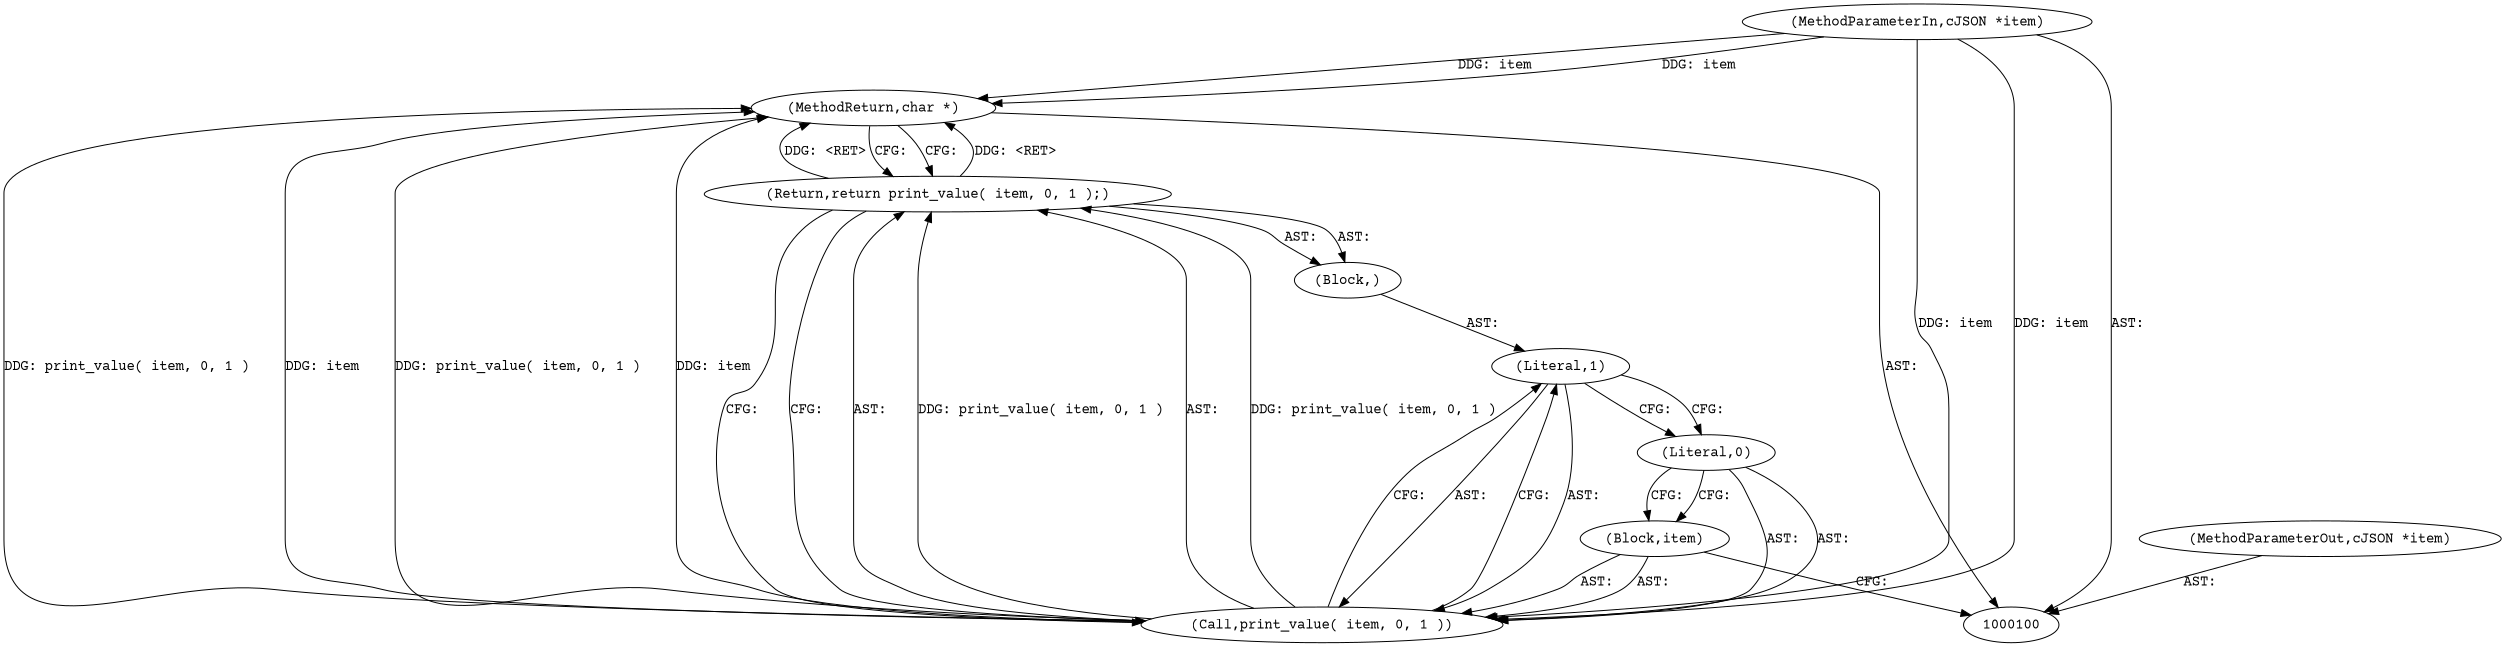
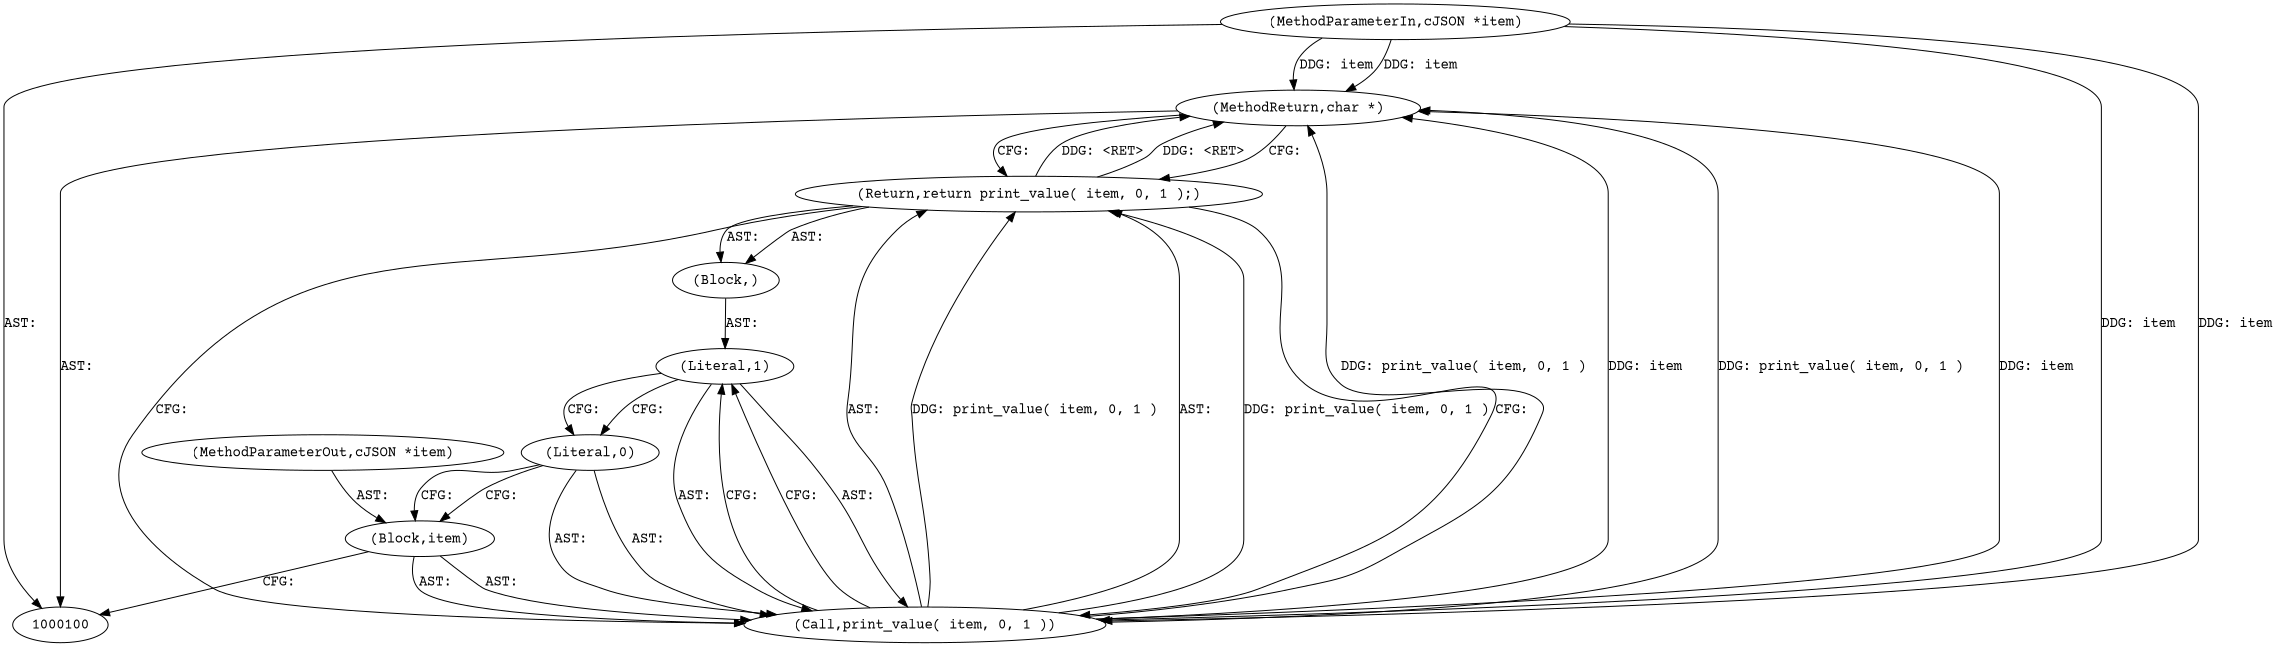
edge "(MethodParameterOut,cJSON *item)" -> "1000100": now "(MethodParameterOut,cJSON *item)" -> "(Block,item)"
